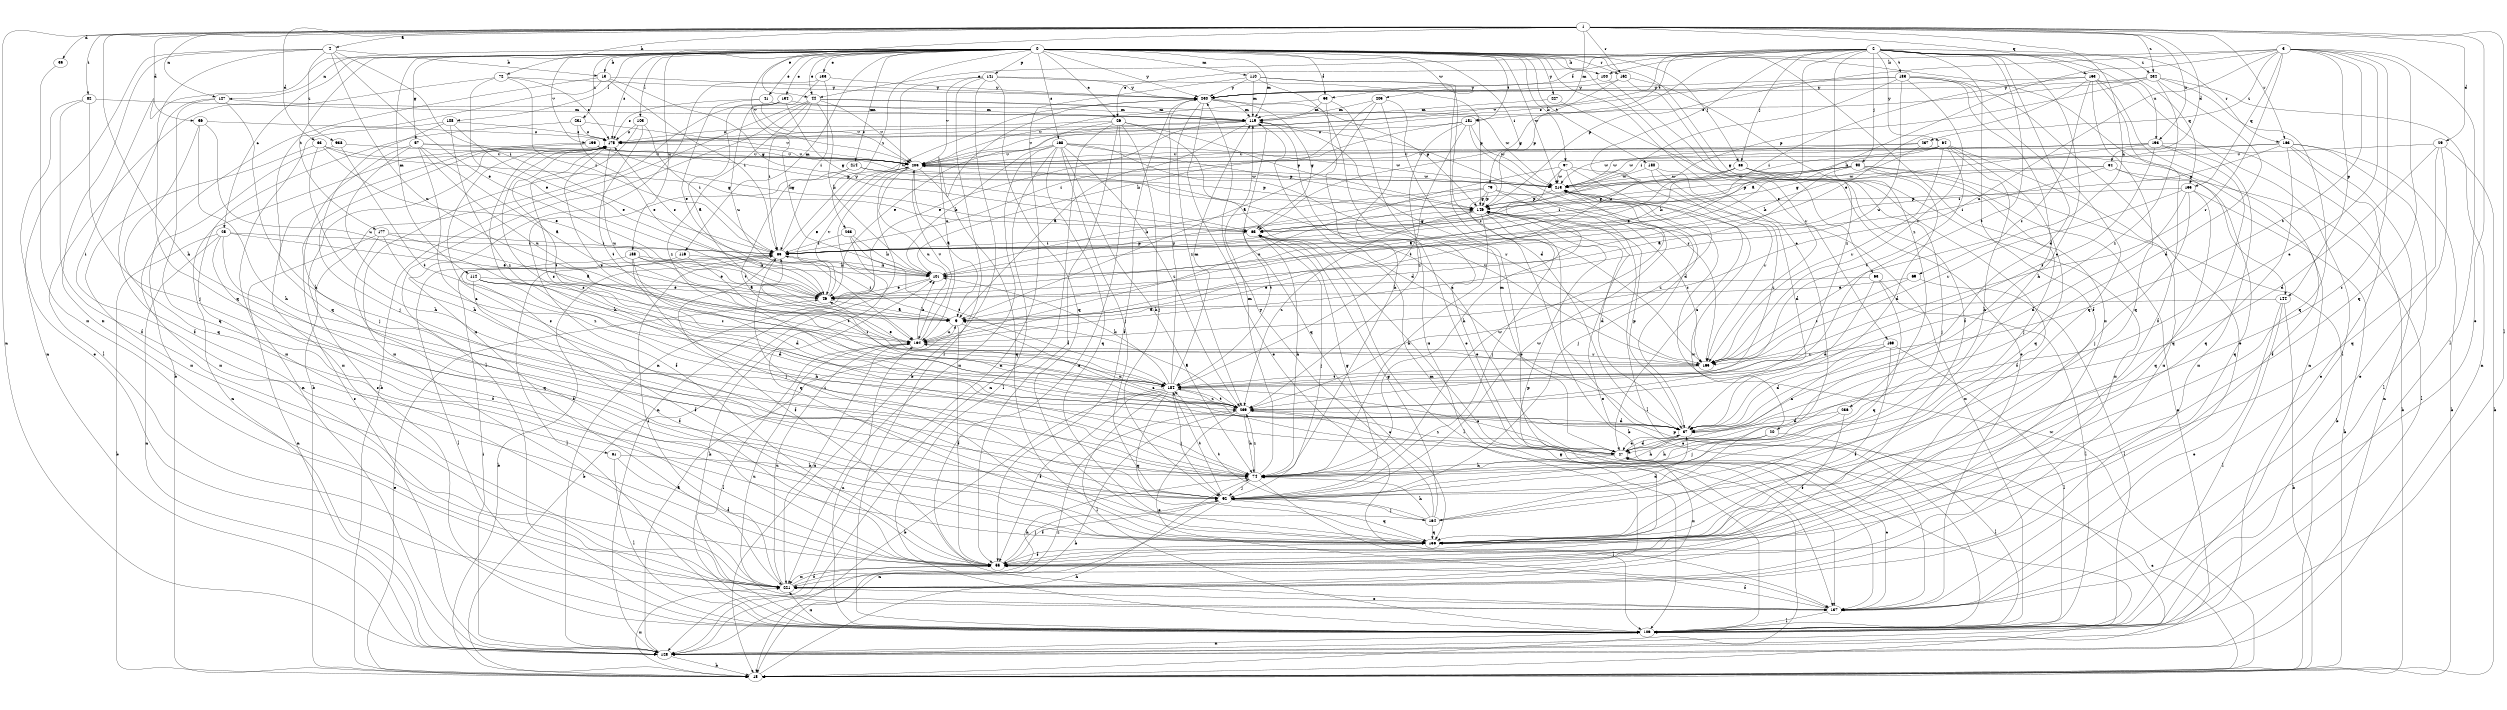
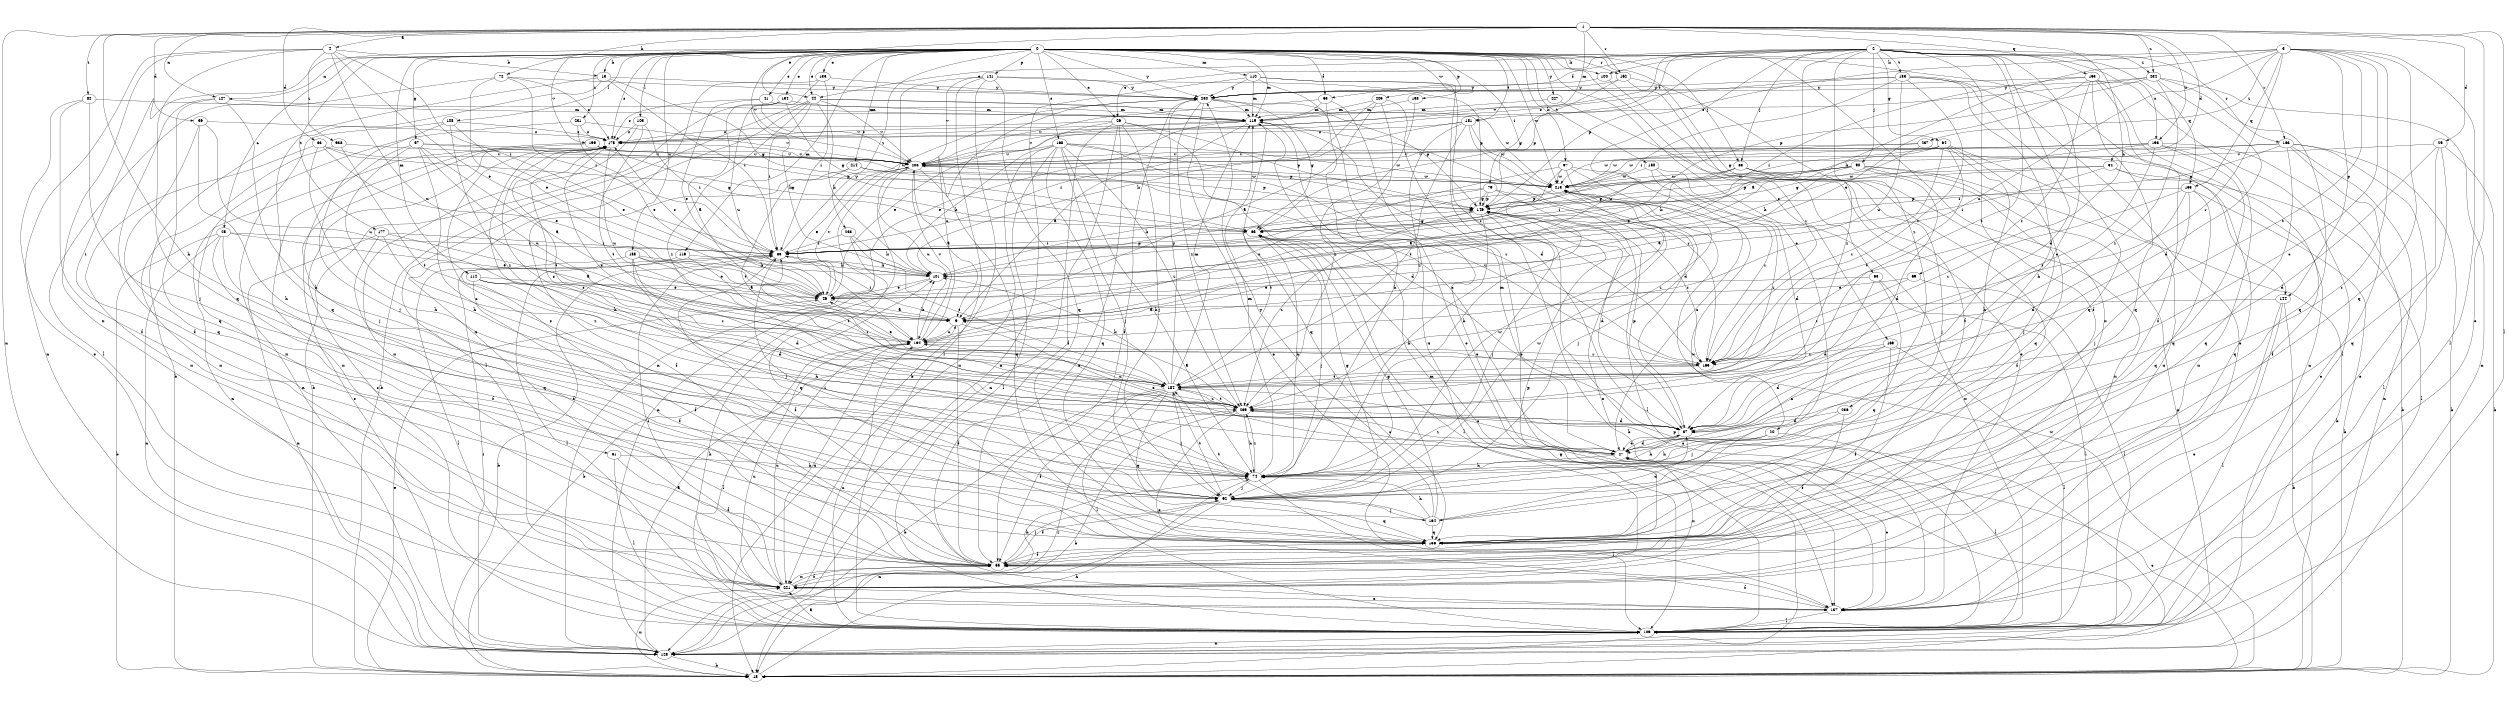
node "35": removed
node "138": added
edge "2" -> "64": label "y" -> "g"
edge "109" -> "221": label "x" -> "a"
